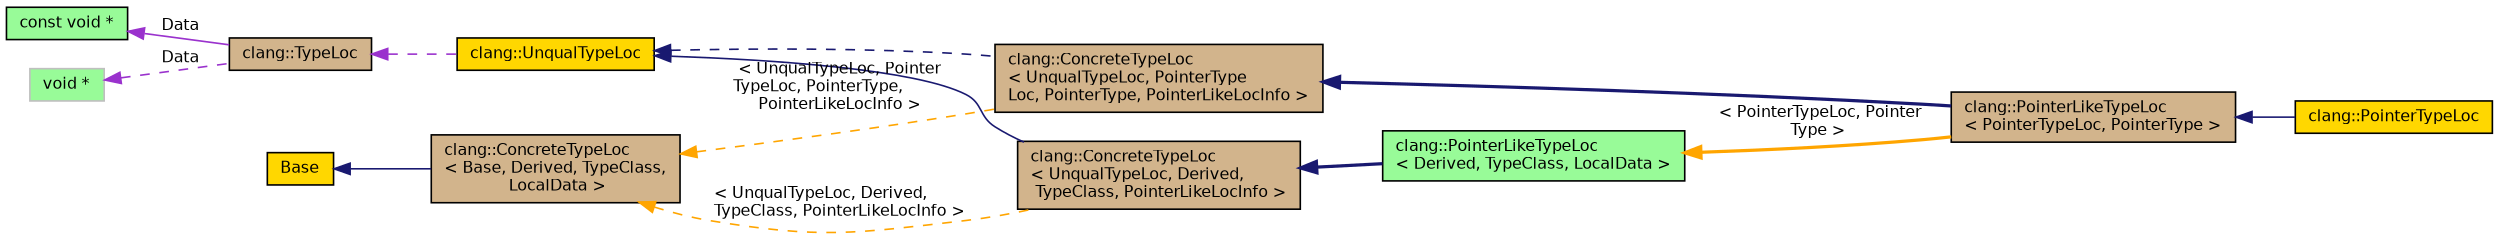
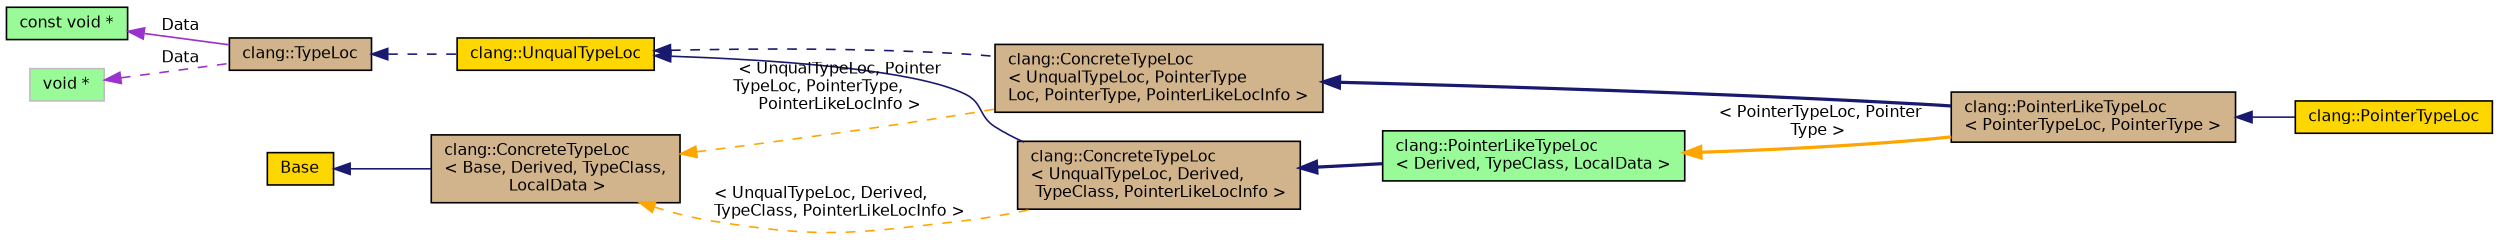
edge "clang::UnqualTypeLoc" -> "clang::TypeLoc": color darkorchid3 -> midnightblue
